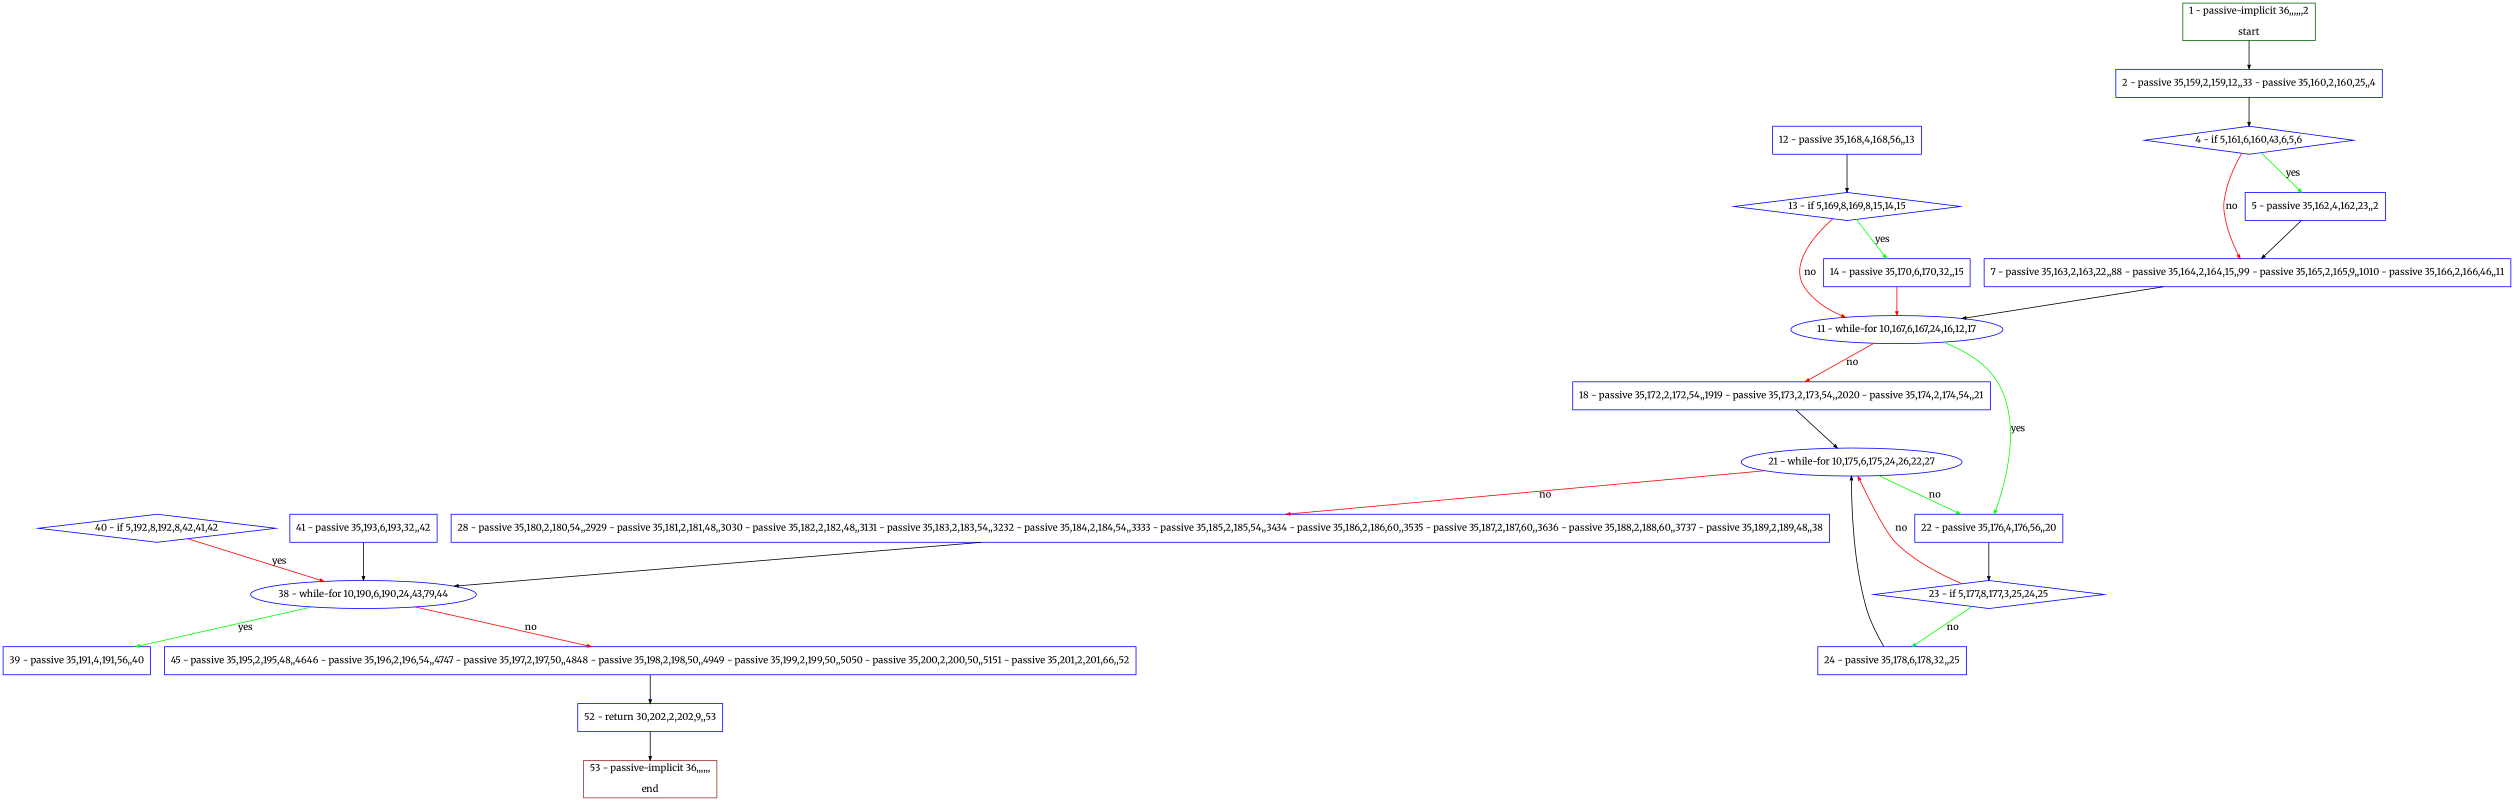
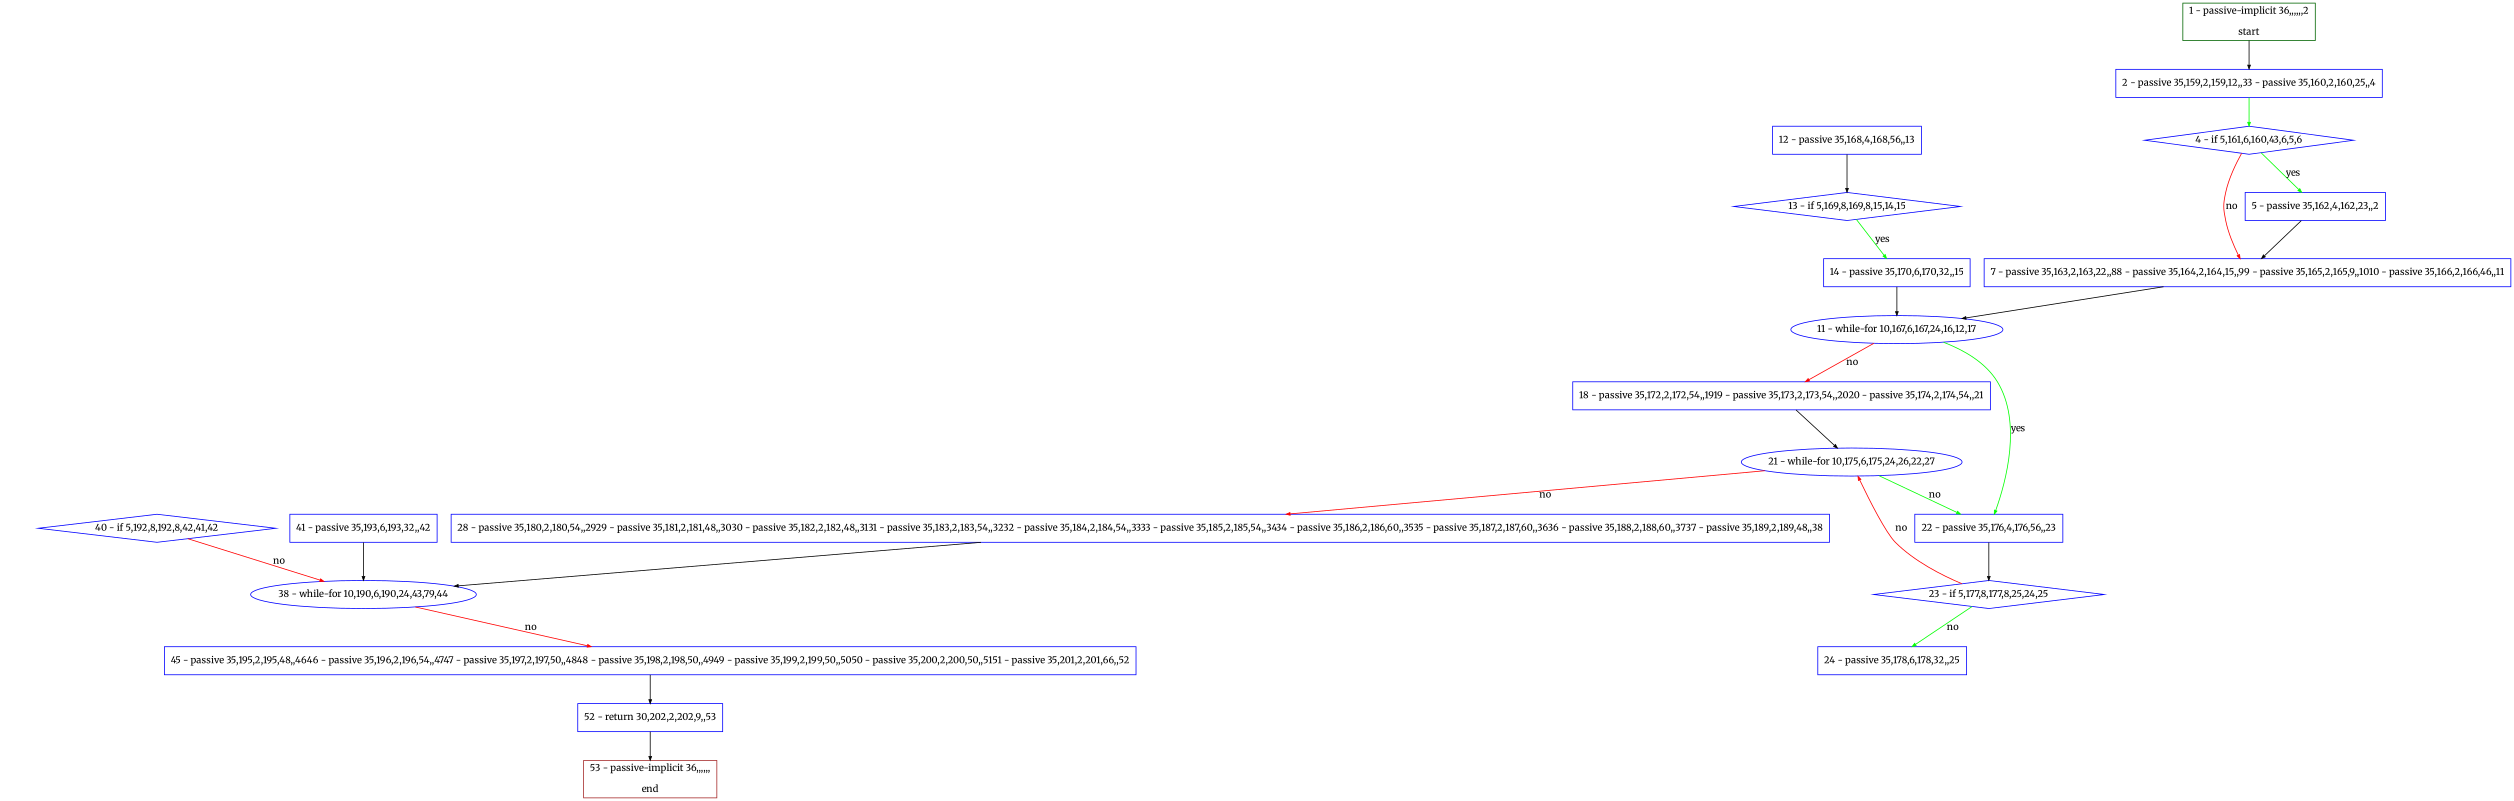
edge "2 - passive 35,159,2,159,12,,33 - passive 35,160,2,160,25,,4" -> "4 - if 5,161,6,160,43,6,5,6": color #000000 -> #00ff00
edge "13 - if 5,169,8,169,8,15,14,15" -> "11 - while-for 10,167,6,167,24,16,12,17": removed, label "no"
edge "14 - passive 35,170,6,170,32,,15" -> "11 - while-for 10,167,6,167,24,16,12,17": color #ff0000 -> #000000
node "22 - passive 35,176,4,176,56,,20": label "22 - passive 35,176,4,176,56,,20" -> "22 - passive 35,176,4,176,56,,23"
edge "40 - if 5,192,8,192,8,42,41,42" -> "38 - while-for 10,190,6,190,24,43,79,44": label "yes" -> "no"
edge "24 - passive 35,178,6,178,32,,25" -> "21 - while-for 10,175,6,175,24,26,22,27": removed
node "23 - if 5,177,8,177,3,25,24,25": label "23 - if 5,177,8,177,3,25,24,25" -> "23 - if 5,177,8,177,8,25,24,25"
node "39 - passive 35,191,4,191,56,,40": removed
